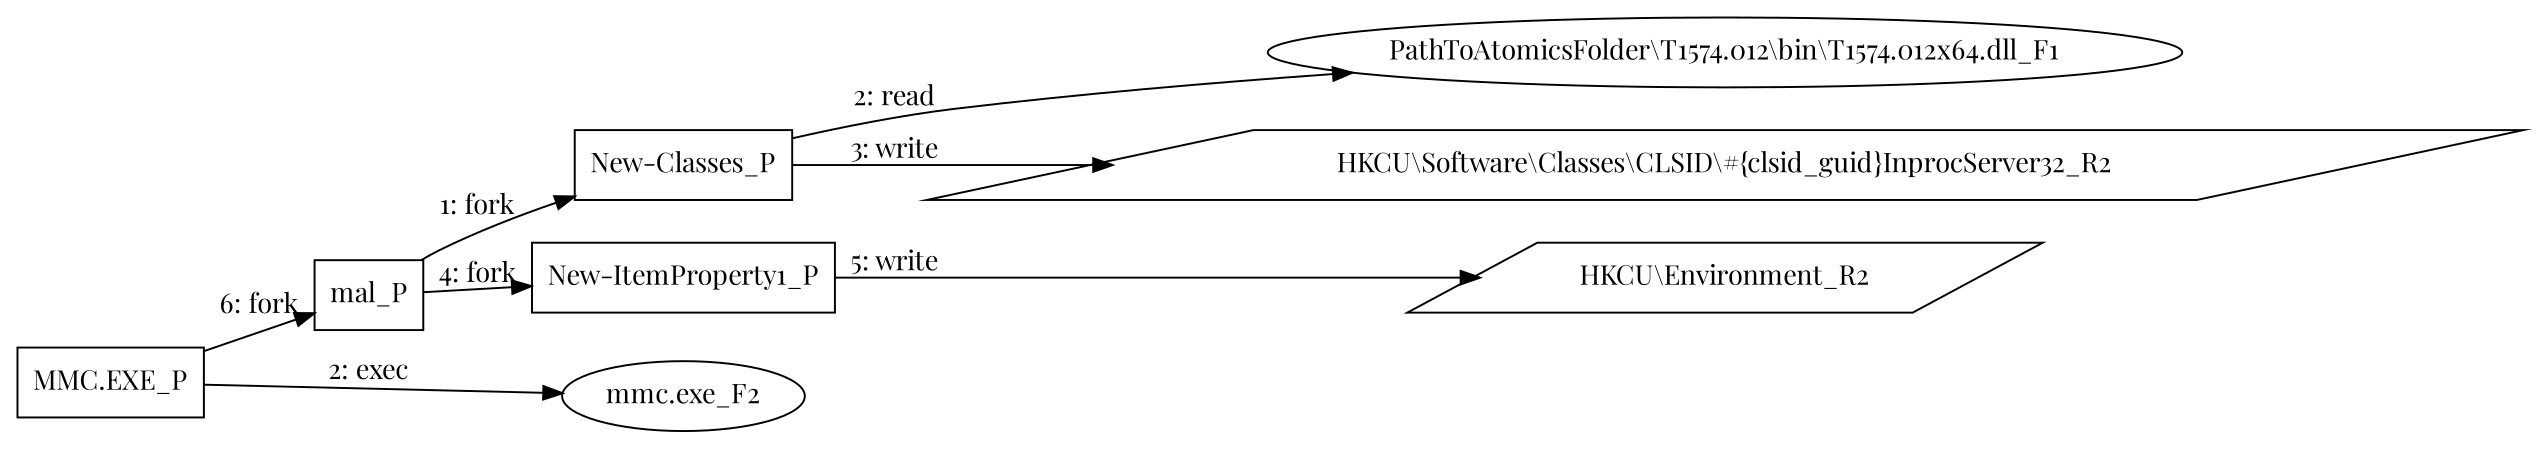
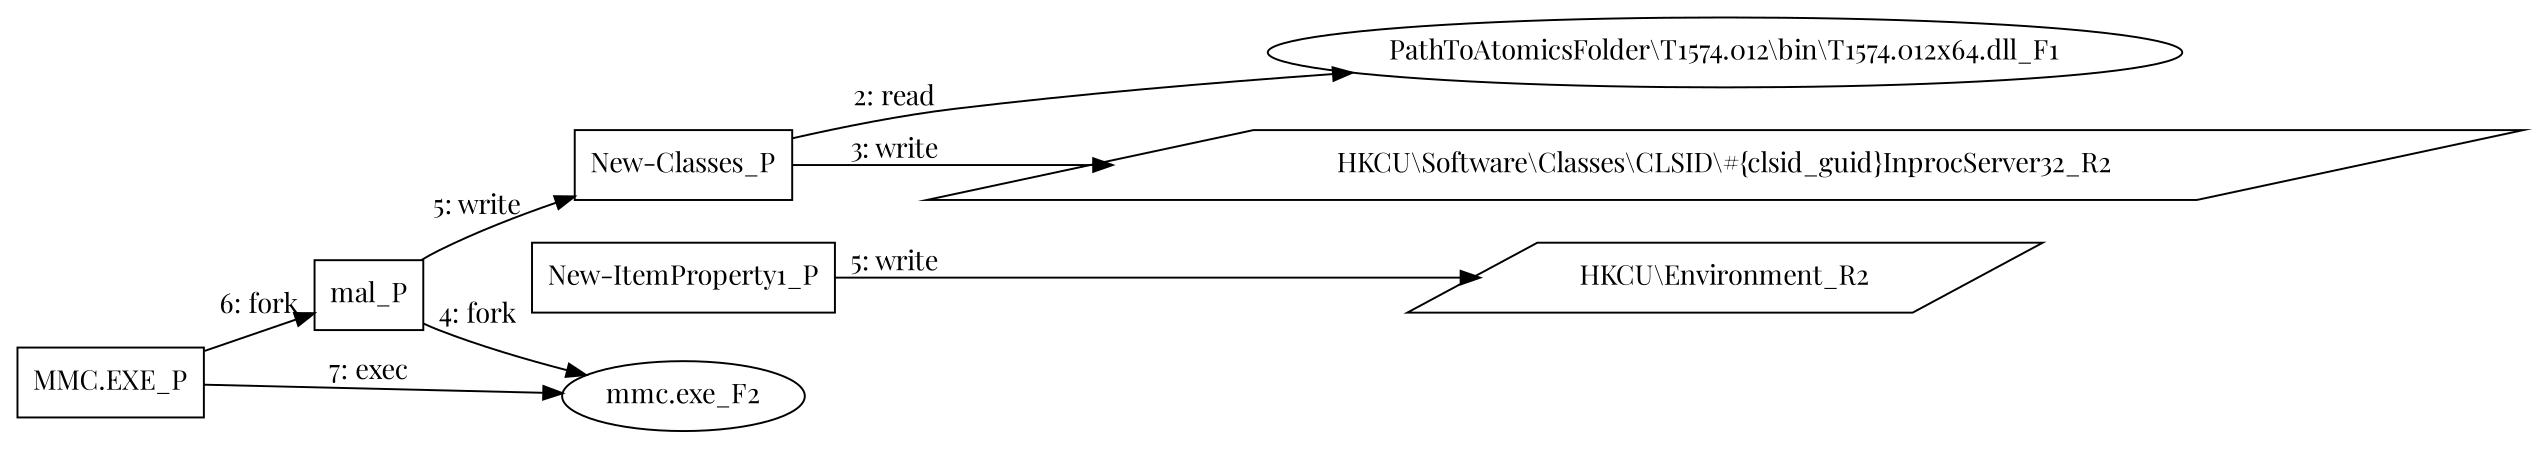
edge "mal_P" -> "New-Classes_P": label "1: fork" -> "5: write"
edge "mal_P" -> "New-ItemProperty1_P": now "mal_P" -> "mmc.exe_F2"
edge "MMC.EXE_P" -> "mmc.exe_F2": label "2: exec" -> "7: exec"
